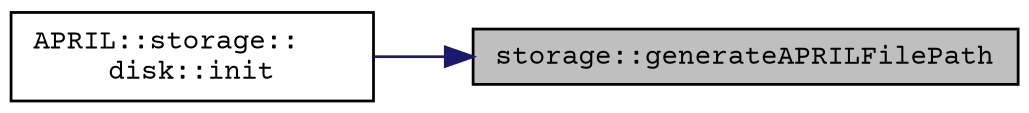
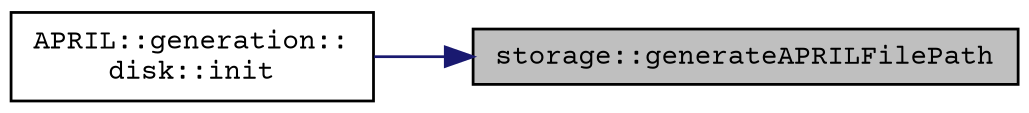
node "APRIL::storage:: disk::init": label "APRIL::storage:: disk::init" -> "APRIL::generation:: disk::init"
